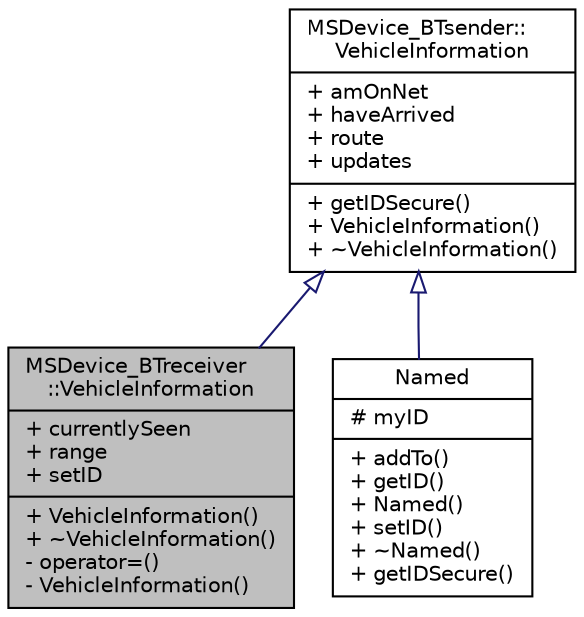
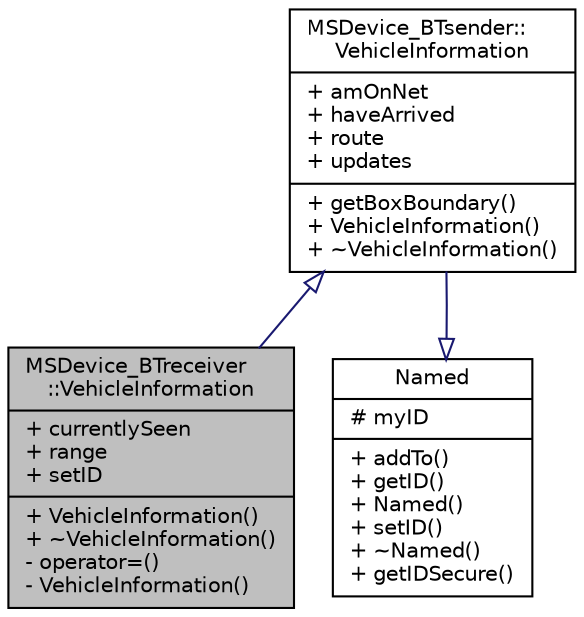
node "MSDevice_BTsender::": text "+ getIDSecure()" -> "+ getBoxBoundary()"
edge "Named" -> "MSDevice_BTsender::": reversed
